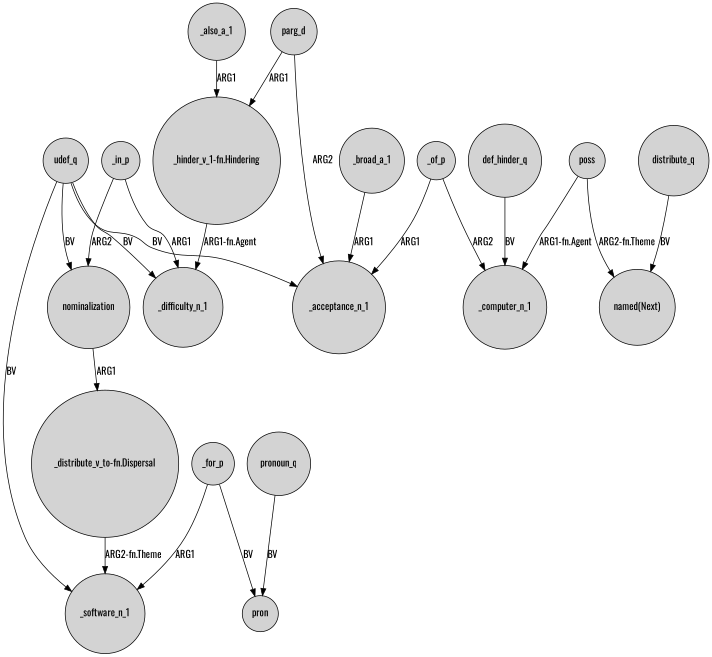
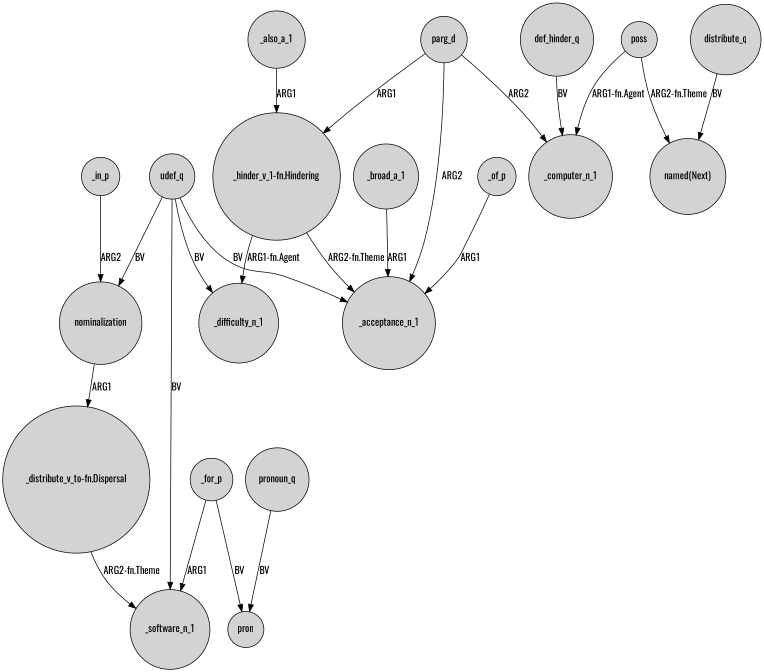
edge "_of_p" -> "_computer_n_1": now "parg_d" -> "_computer_n_1"
edge "_in_p" -> "_difficulty_n_1": removed, label "ARG1"
edge "_hinder_v_1-fn.Hindering" -> "_acceptance_n_1": added, label "ARG2-fn.Theme"
